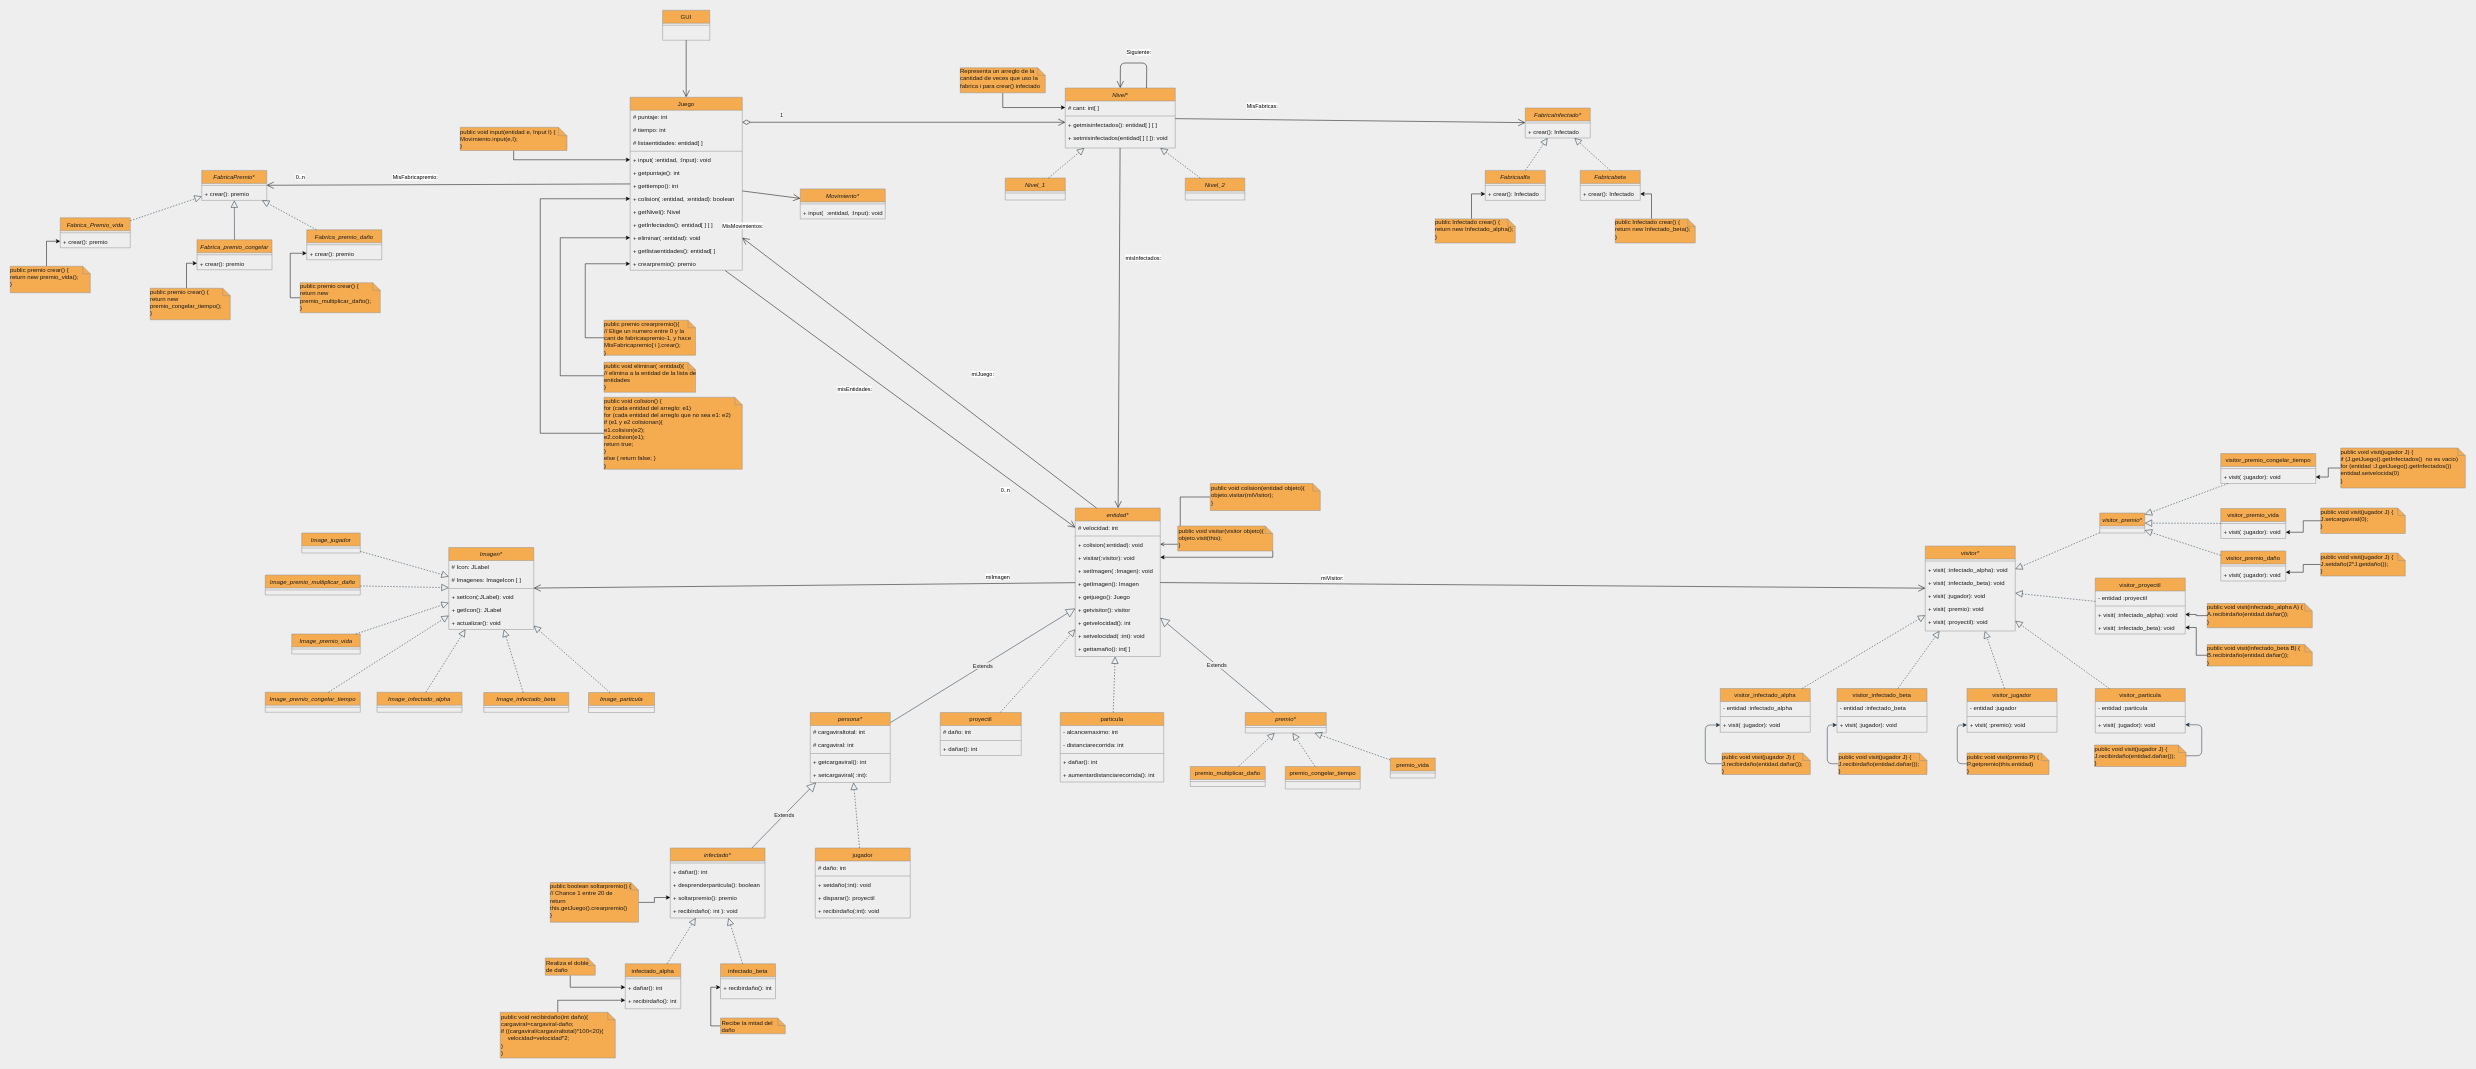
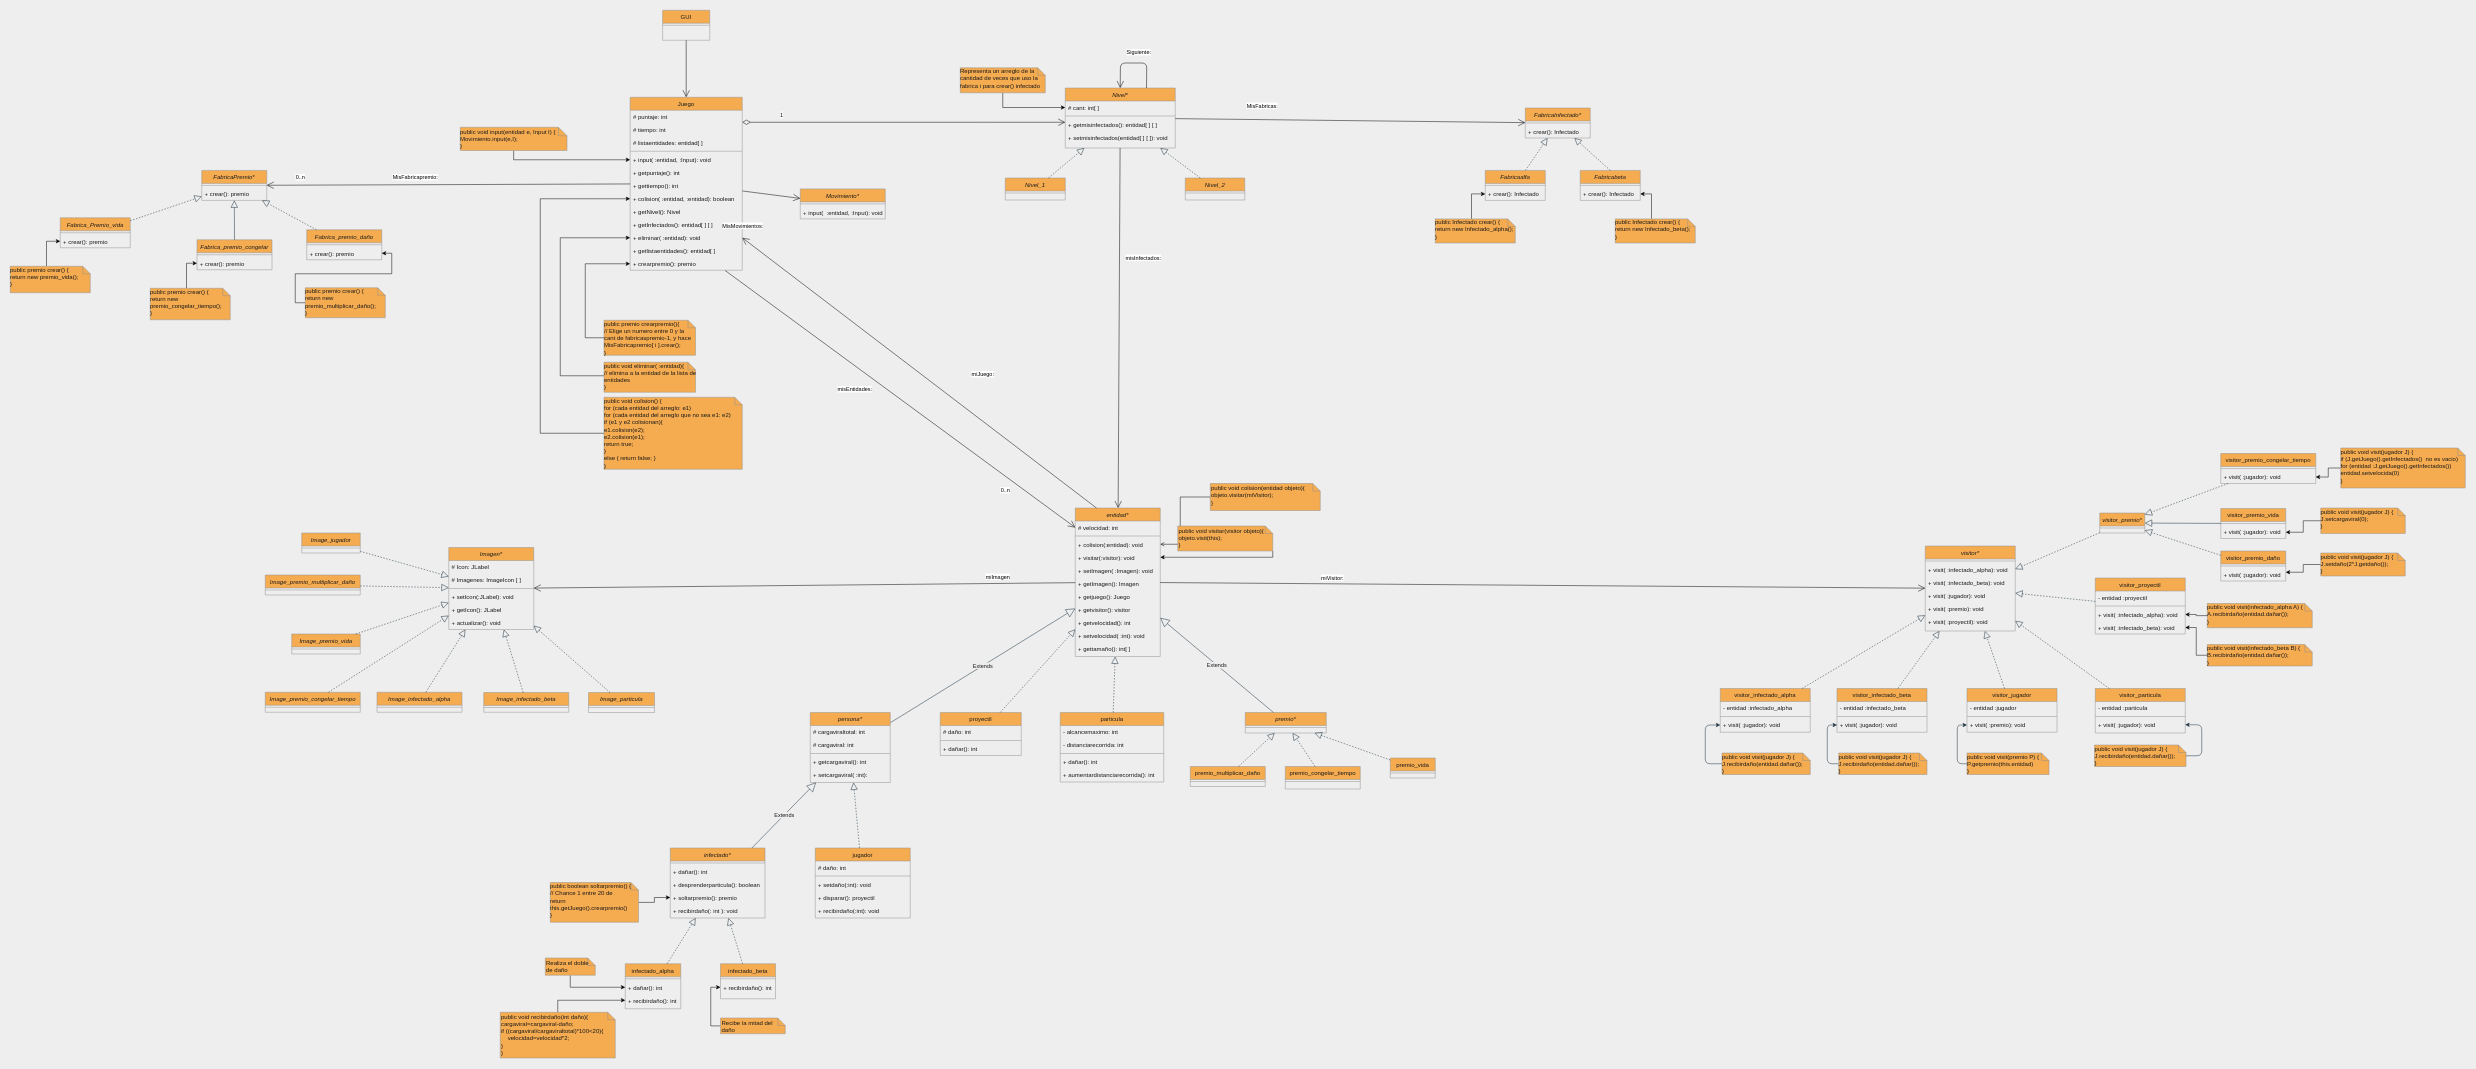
node "public premio crear() { return new premio_multiplicar_daño(); }": moved (340, 298) -> (345, 303)
edge "visitor_premio_vida" -> "visitor_premio*": style dashed -> solid
